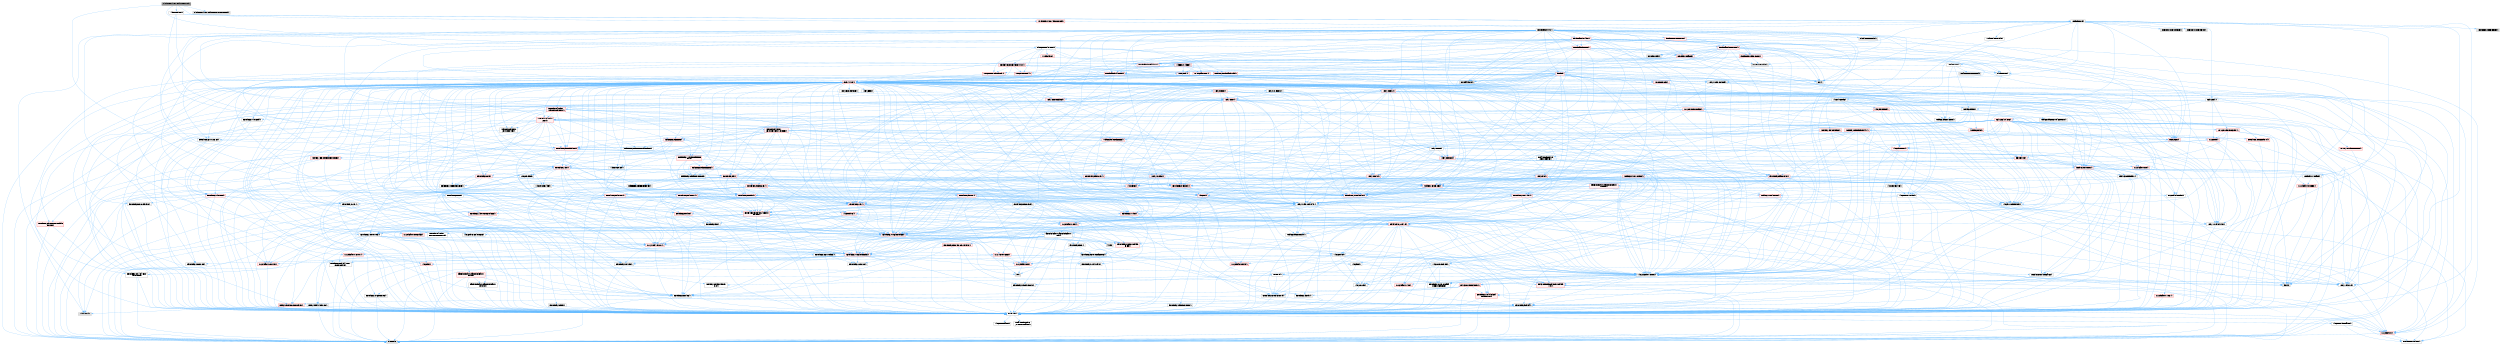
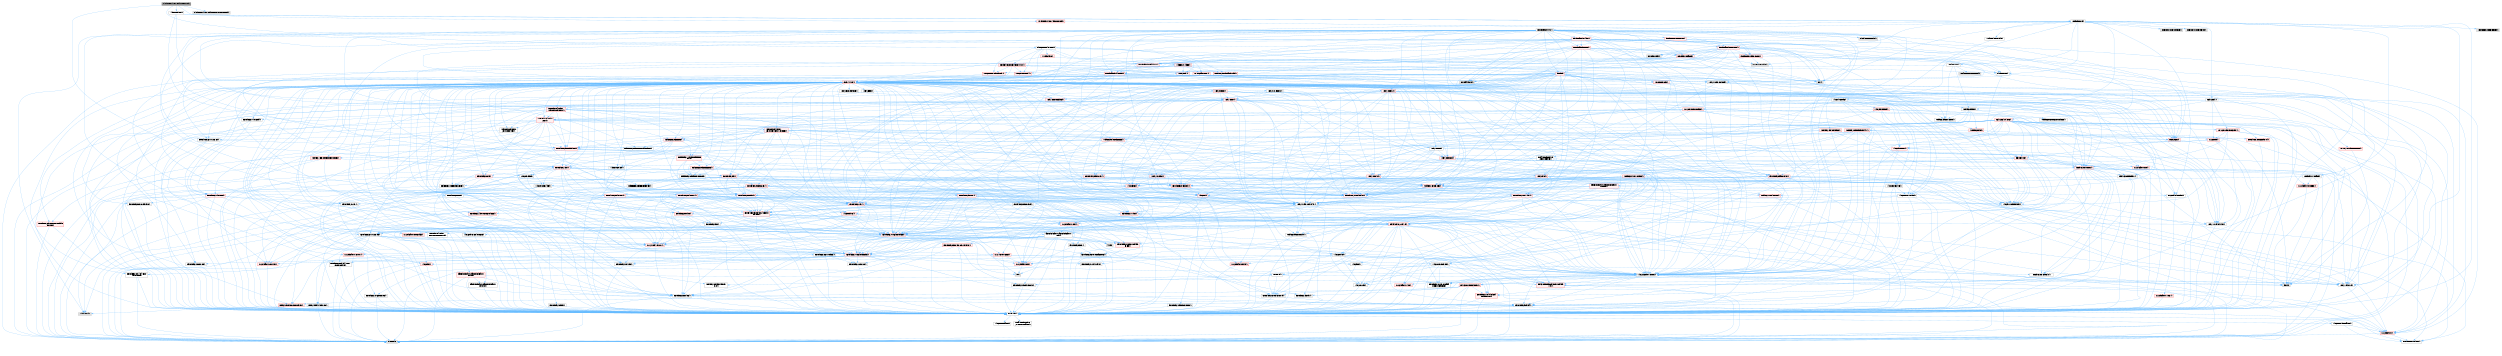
node "UObject/ObjectCompileContext.h": label "UObject/ObjectCompileContext.h" -> "UObject/PreprocessorHelpers.h"
node "Templates/MemoryOps.h": label "Templates/MemoryOps.h" -> "Templates/EnumAsByte.h"
node "Logging/CoreMiscDefines.h": label "Logging/CoreMiscDefines.h" -> "Logging/LogVerbosity.h"
